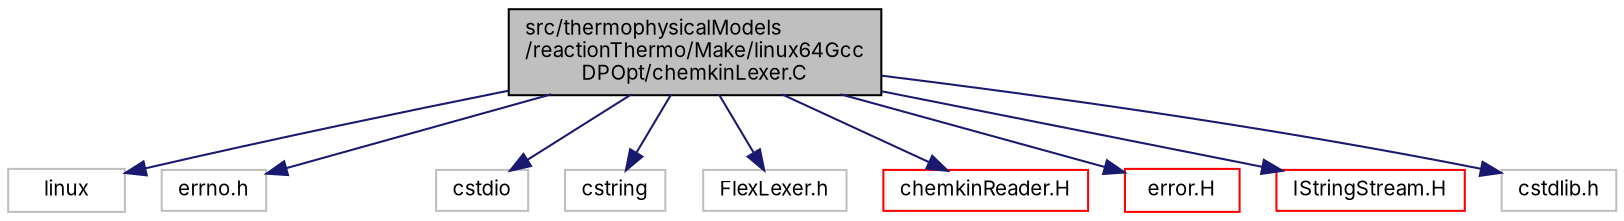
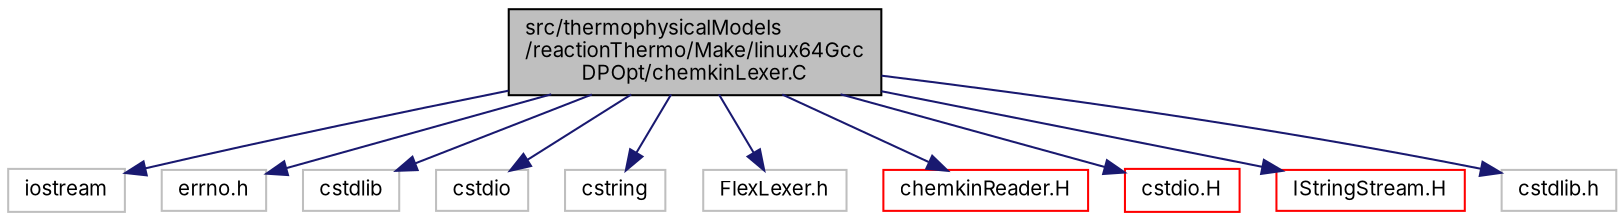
node "linux": label "linux" -> "iostream"
node "cstdlib": added
node "error.H": label "error.H" -> "cstdio.H"
